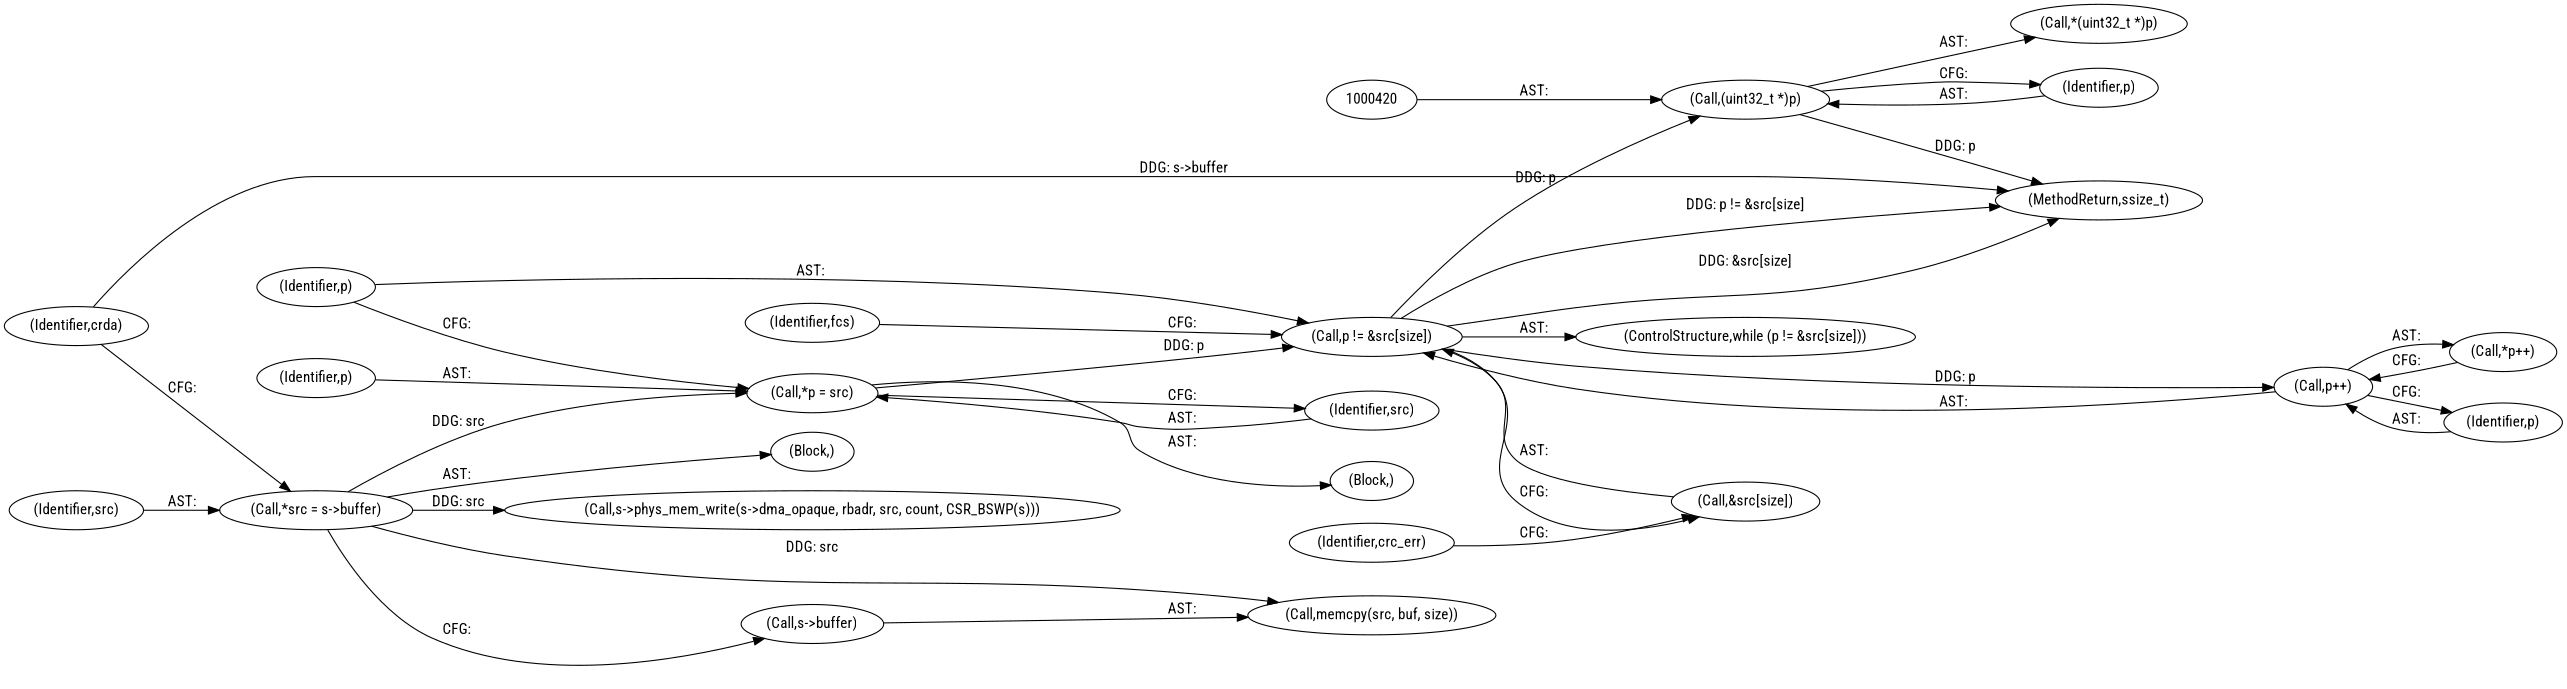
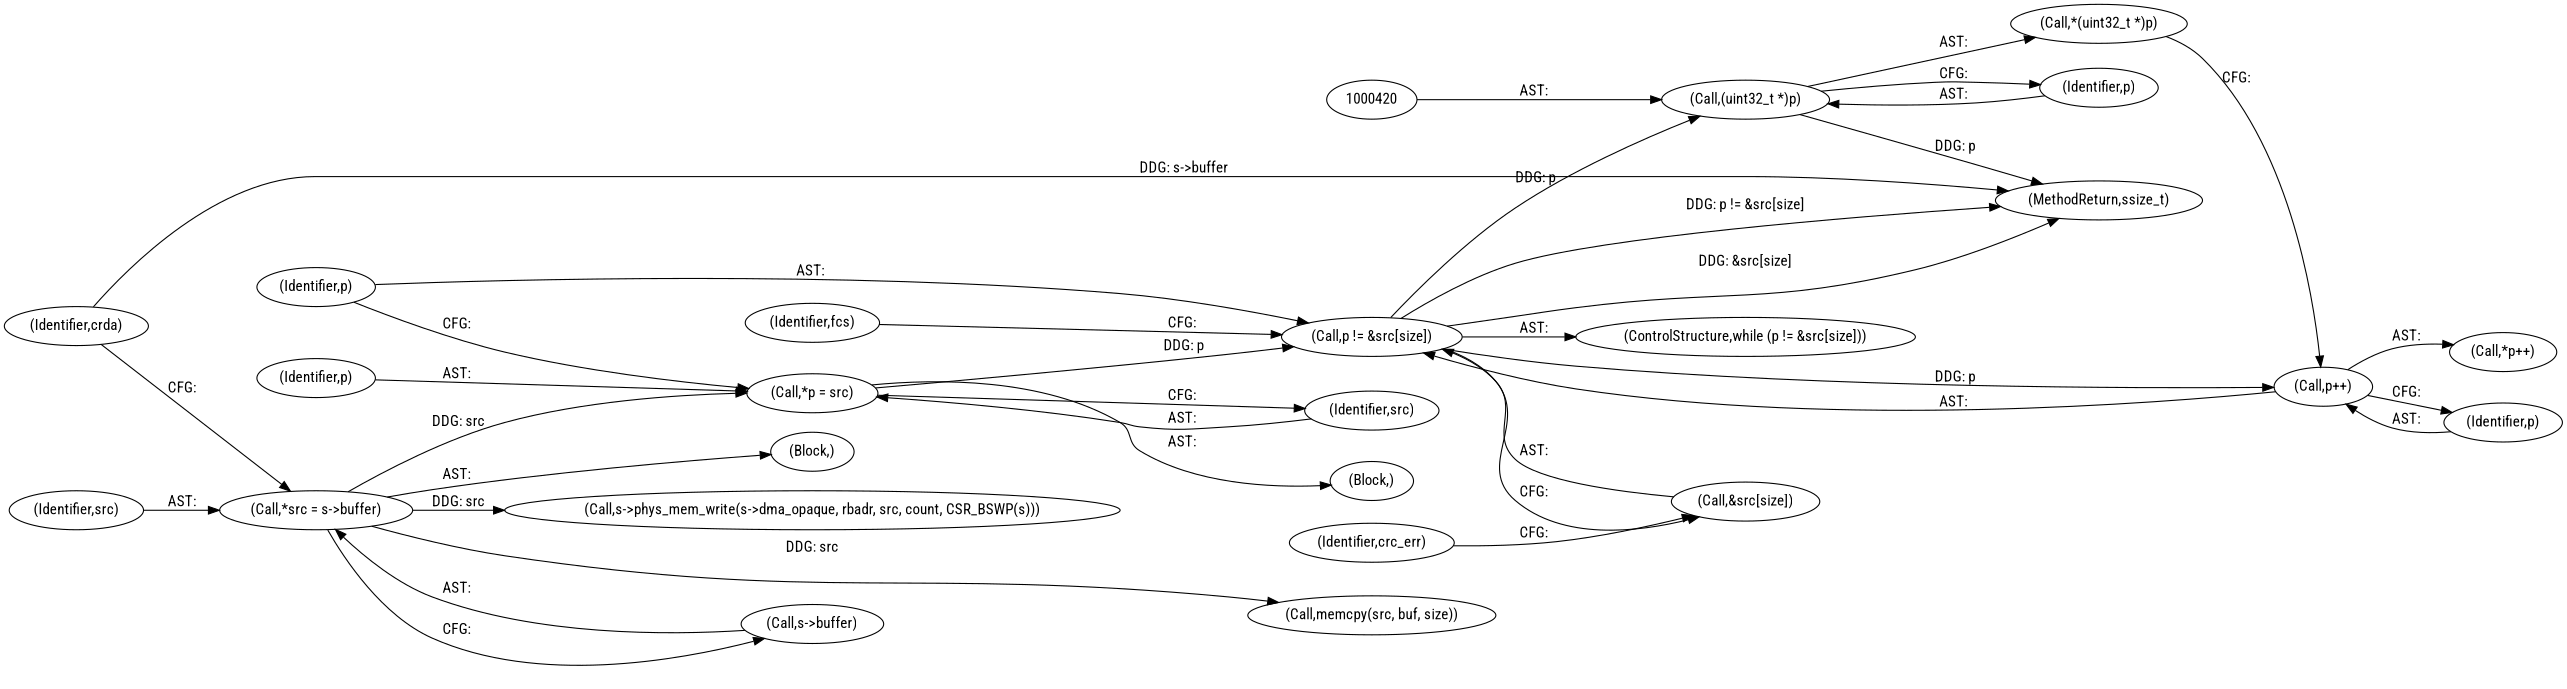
edge "(Call,*p++)" -> "(Call,p++)": now "(Call,*(uint32_t *)p)" -> "(Call,p++)"
edge "(Call,s->buffer)" -> "(Call,memcpy(src, buf, size))": now "(Call,s->buffer)" -> "(Call,*src = s->buffer)"
